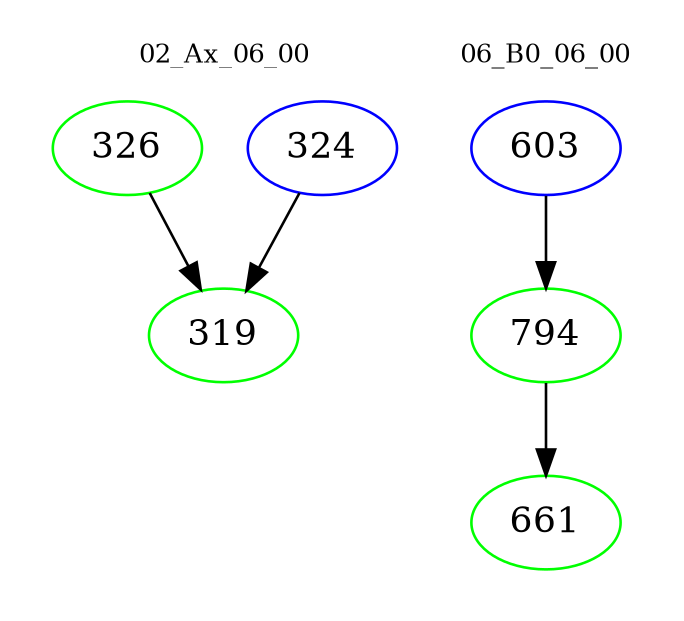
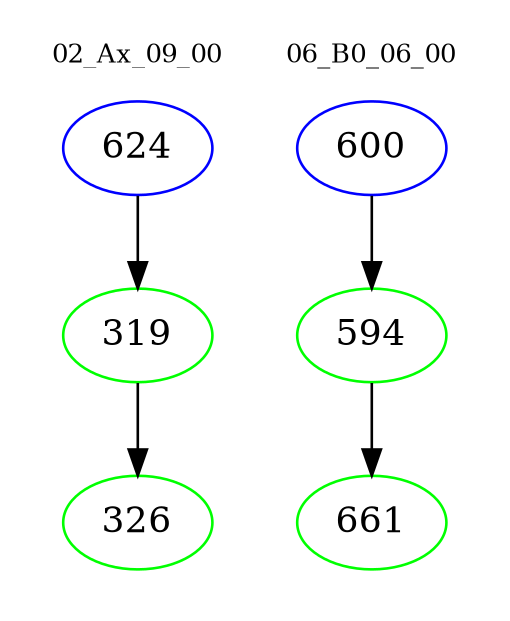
cluster "02_Ax_06_00": label "02_Ax_06_00" -> "02_Ax_09_00"
node "324": label "324" -> "624"
node "603": label "603" -> "600"
edge "326" -> "319": reversed
node "794": label "794" -> "594"
